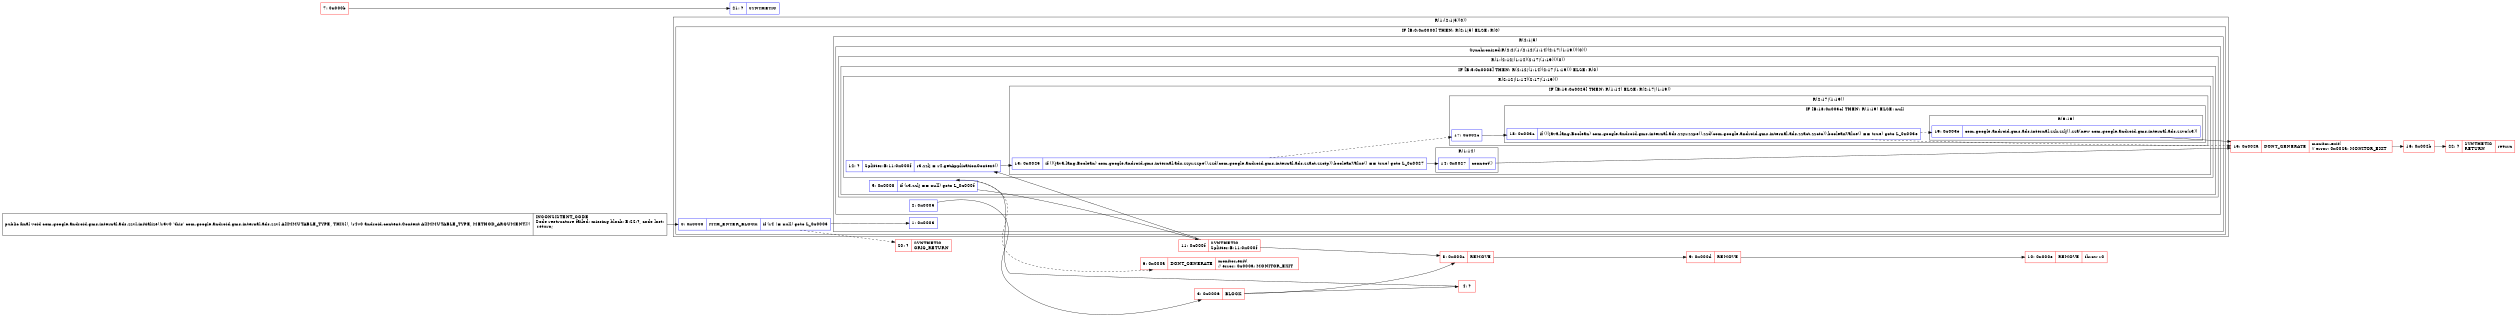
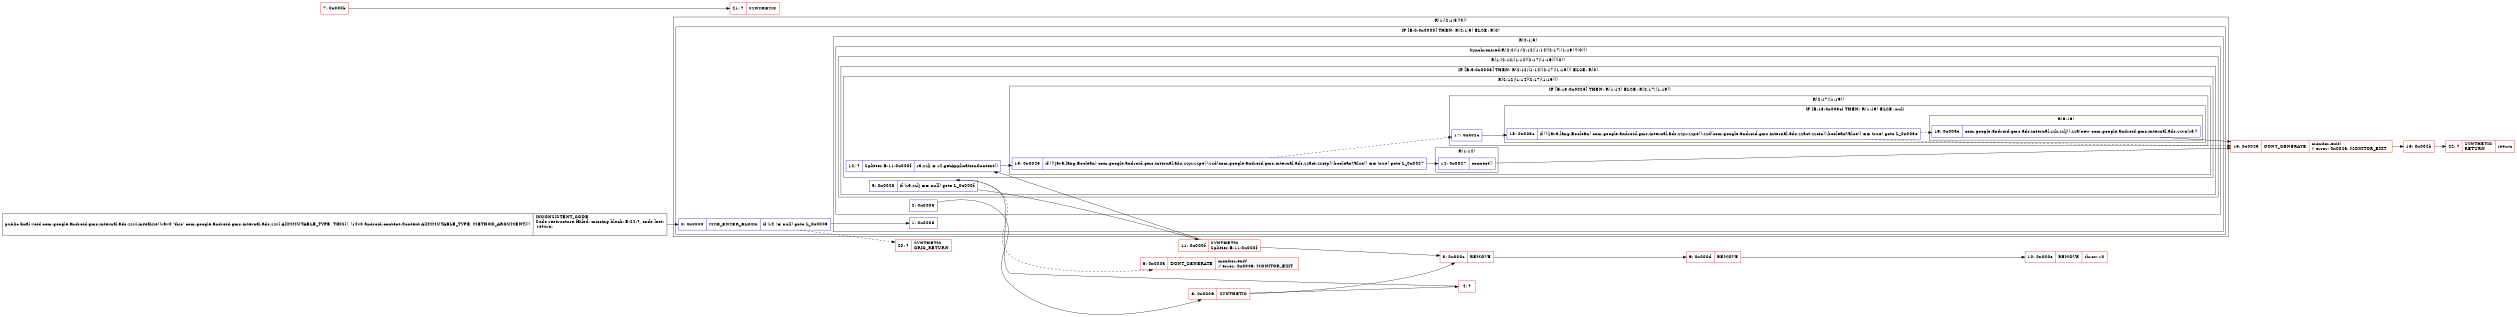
node "21: ?": color blue -> red
node "3: 0x0006": text "BLOCK" -> "SYNTHETIC"
